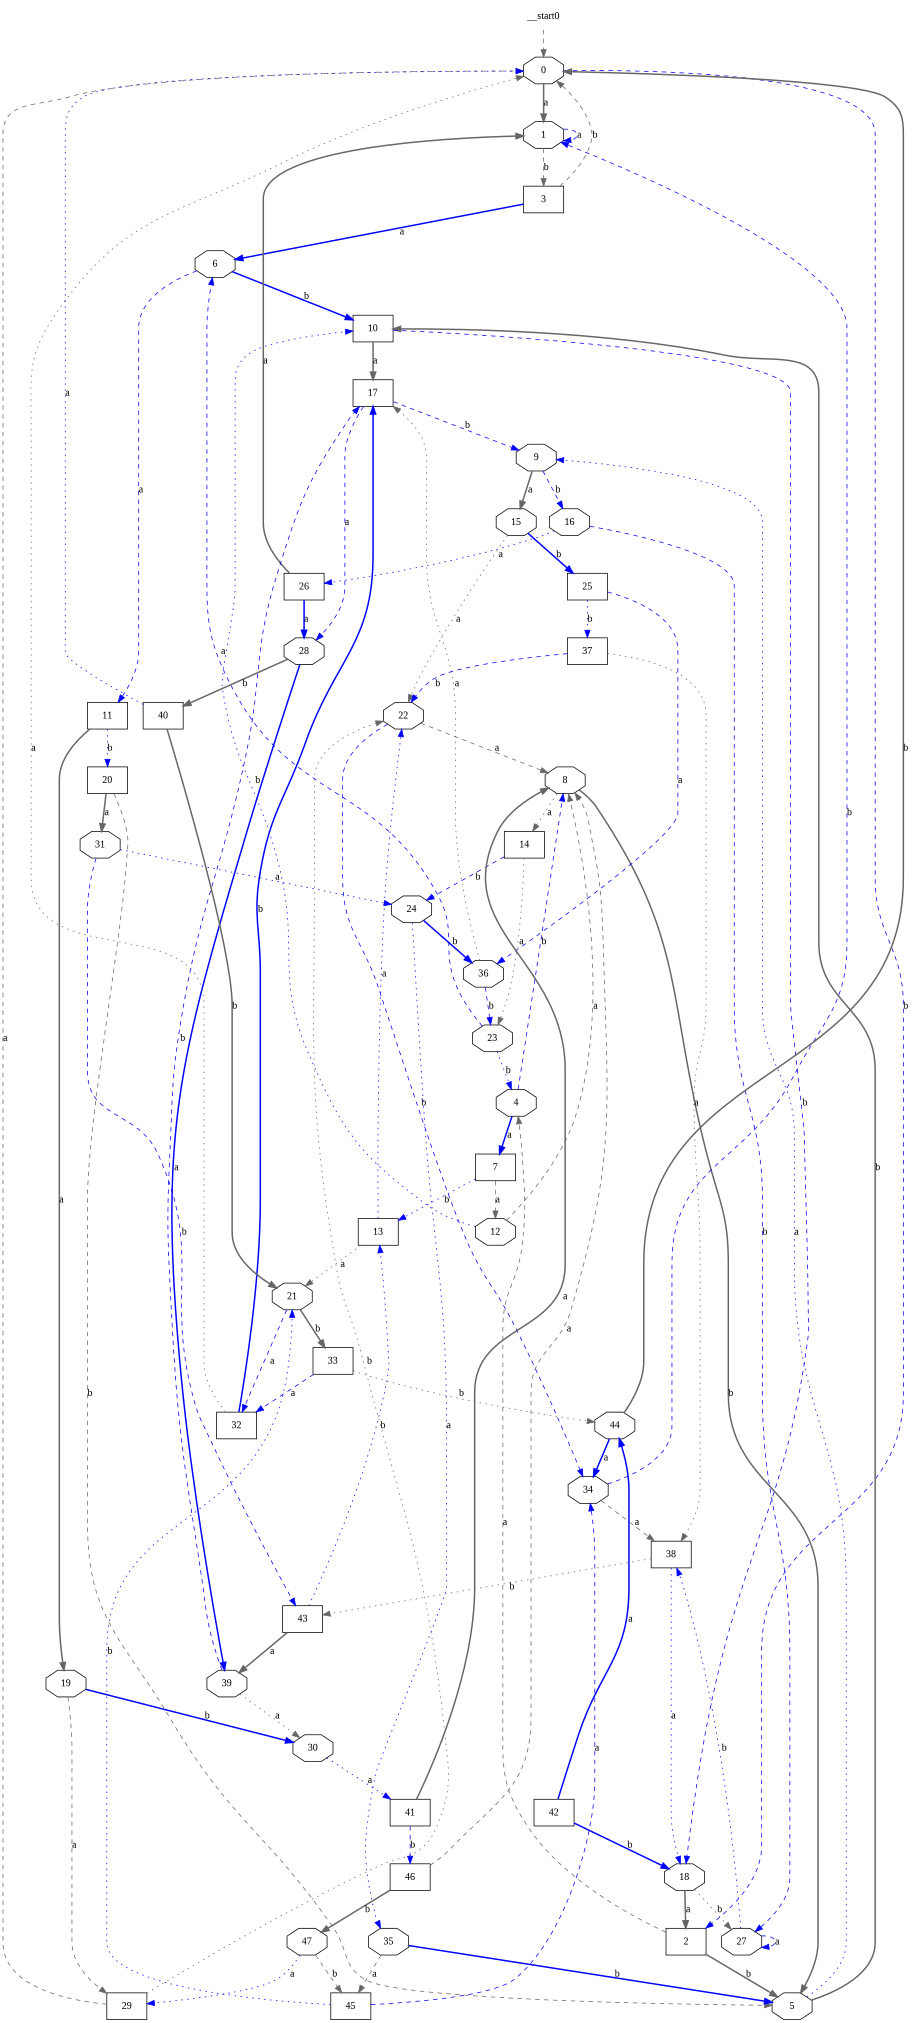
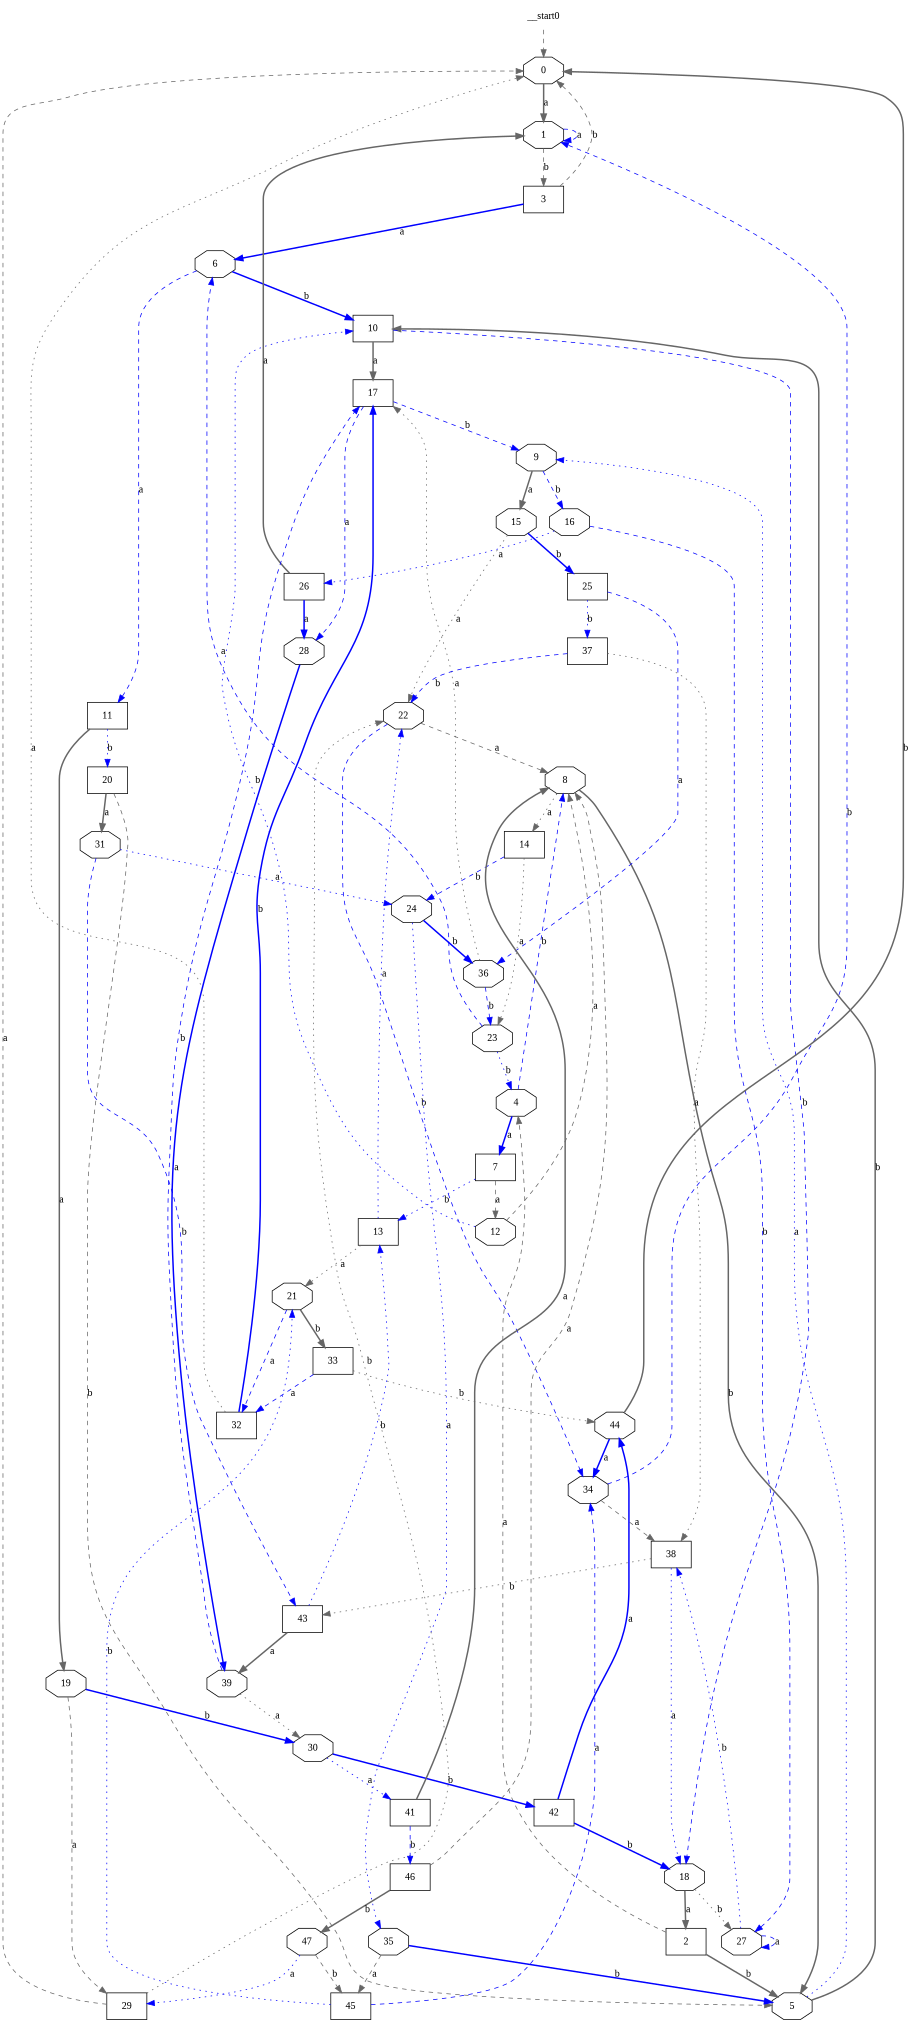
node "40": removed
edge "0" -> "2": removed, label "b"
edge "30" -> "42": added, label "b"
